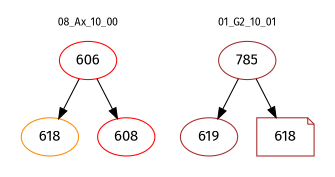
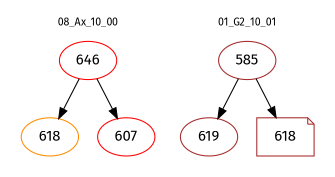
node "606": label "606" -> "646"
node "785": label "785" -> "585"
node "608": label "608" -> "607"
